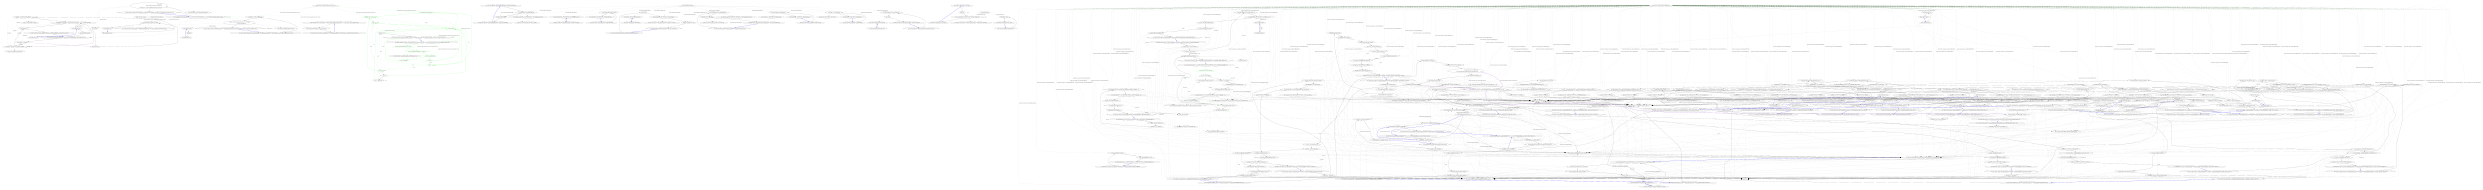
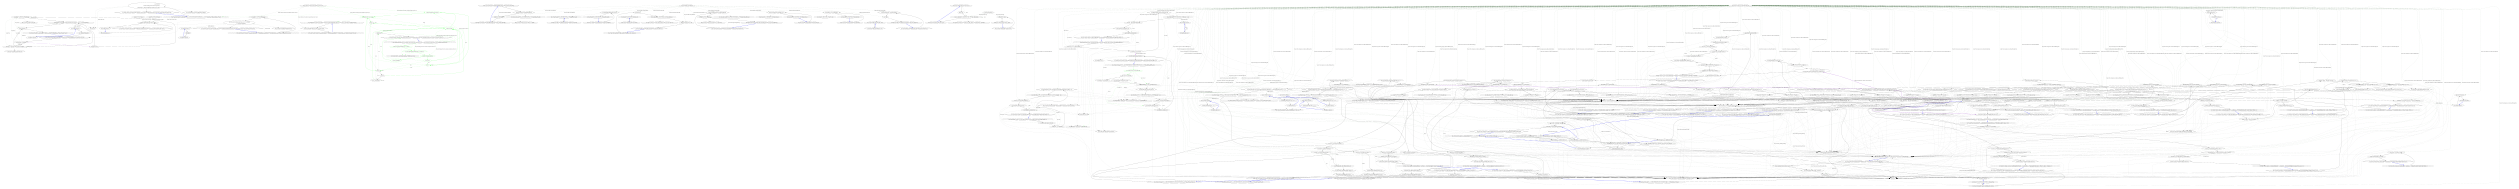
edge "Ninject.Planning.Bindings.Binding" -> "Ensure.ArgumentNotNull(metadata, ''metadata'')": now "Ninject.Planning.Bindings.Binding" -> "ActivationActions = new List<Action<IContext, object>>()"
